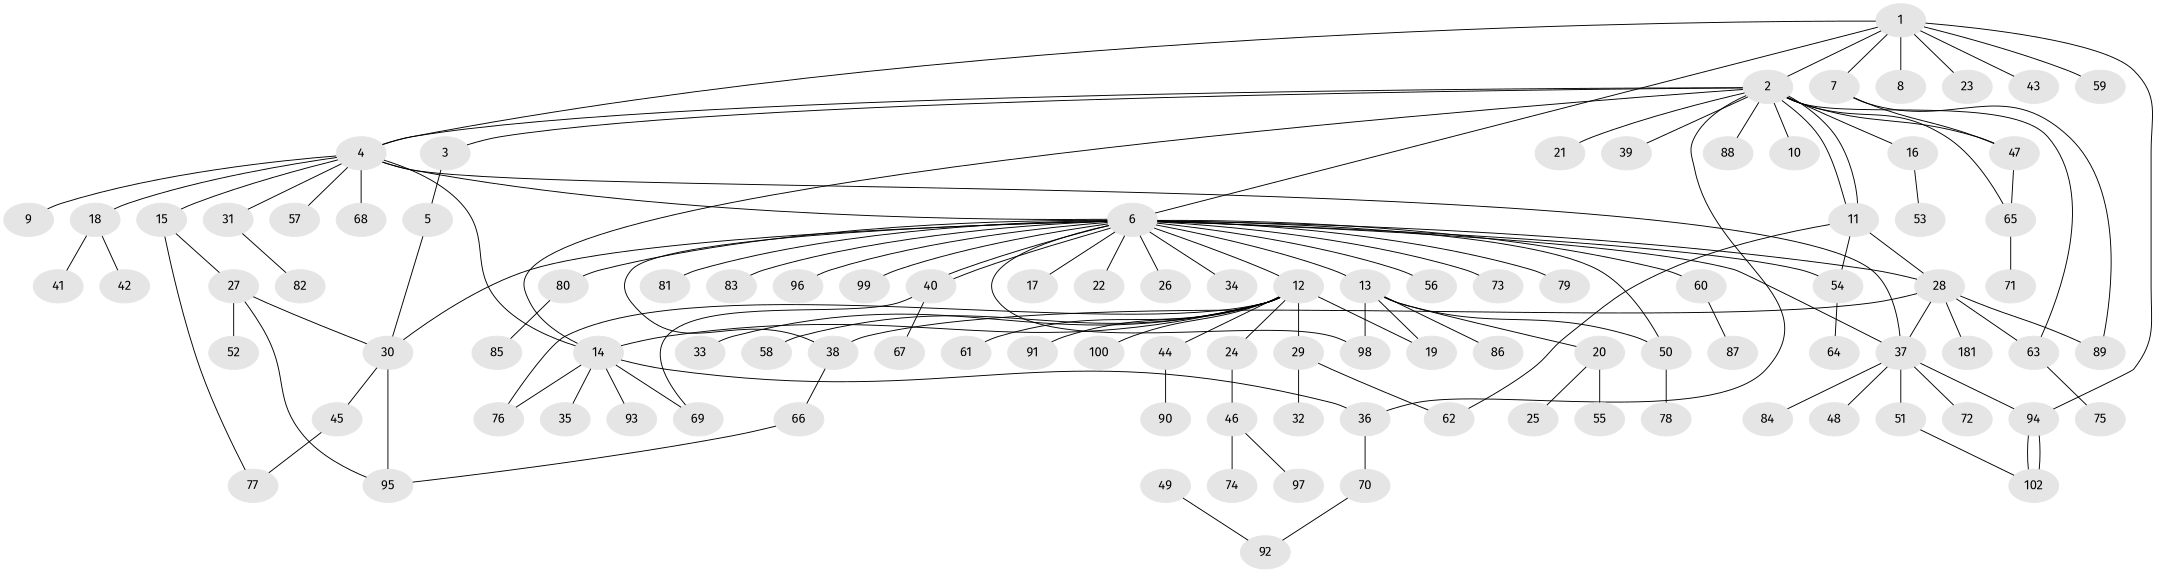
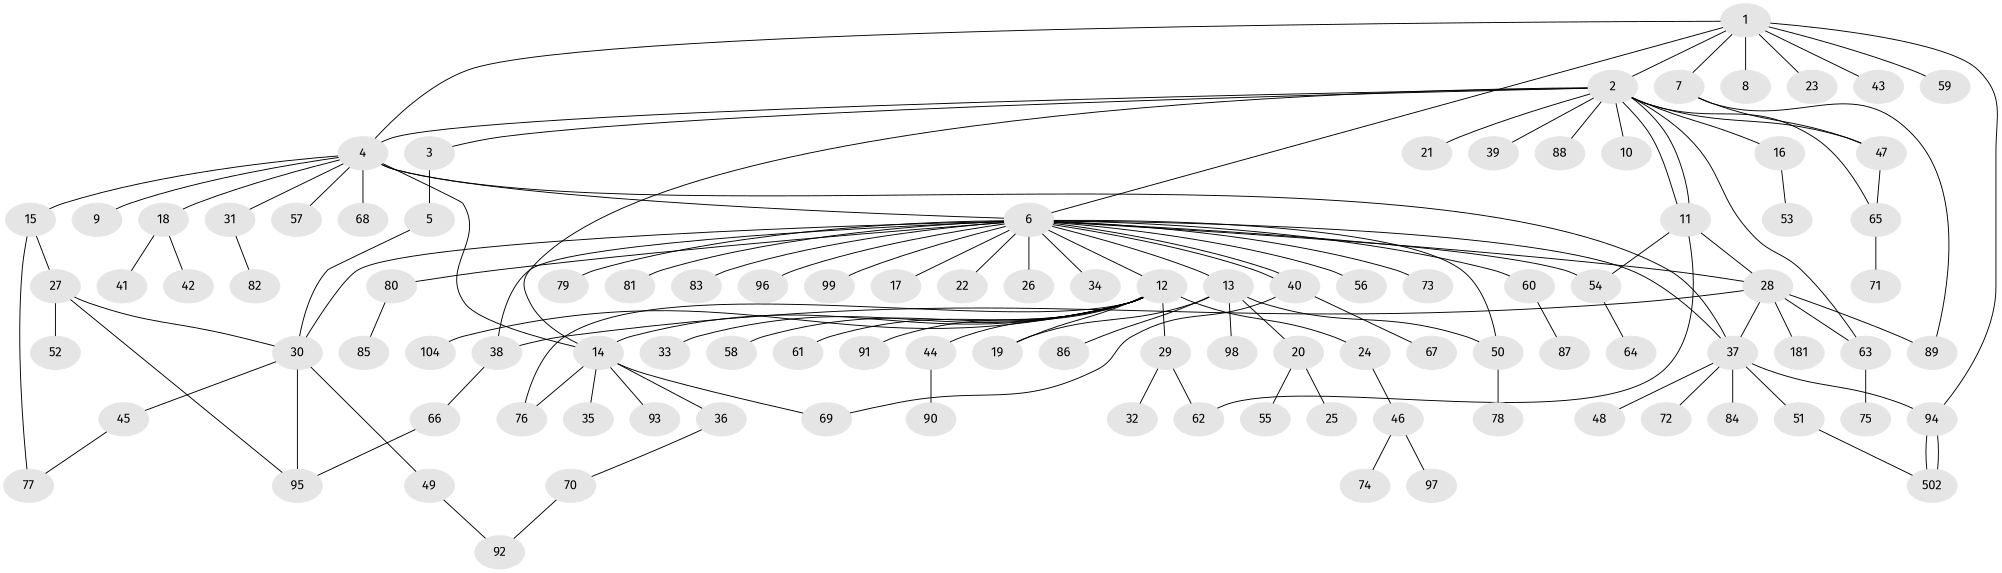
edge "6" -- "98": removed
node "100": label "100" -> "104"
edge "2" -- "36": removed
edge "30" -- "49": added
node "102": label "102" -> "502"
